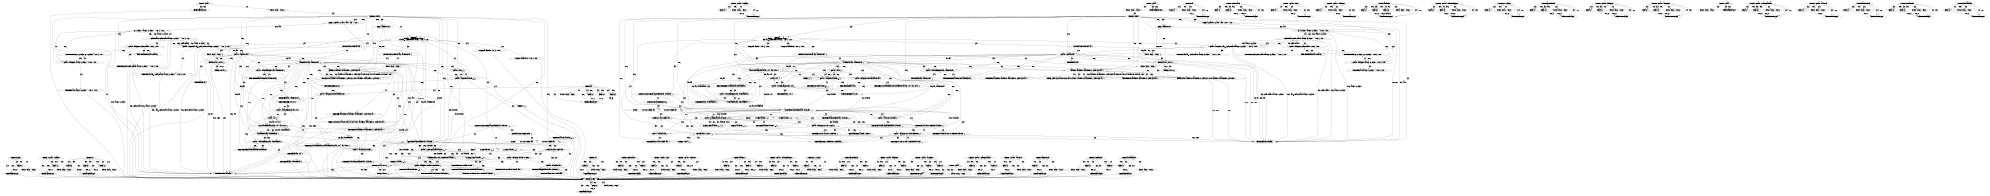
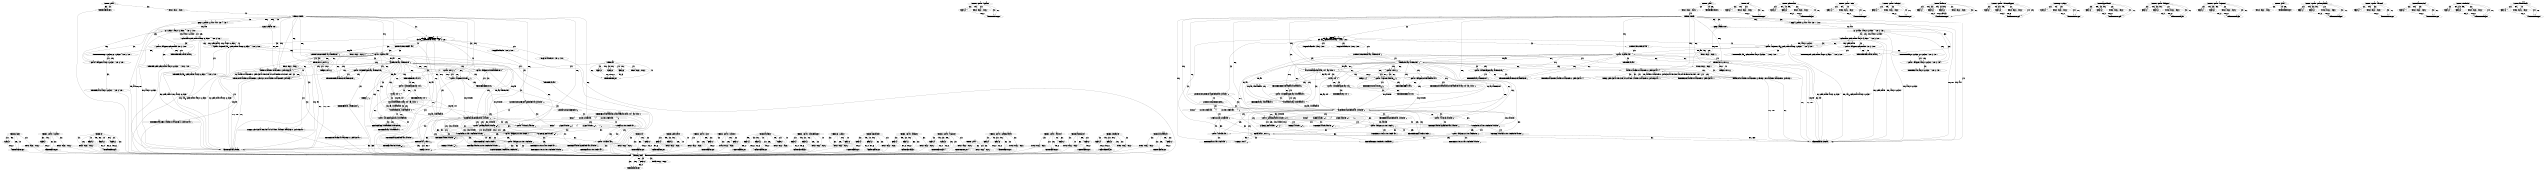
edge "(add,m_blobDataHandles.add(file->uuid(), file->blobD...)" -> "(<operator>.fieldAccess,m_blobDataHandles.add)": label "AST: " -> "DDG: p1"
edge "(<operator>.fieldAccess,m_blobDataHandles.set)" -> "(FIELD_IDENTIFIER,set,set)": added, label "AST:"
edge "(FIELD_IDENTIFIER,set,set)" -> "(<operator>.fieldAccess,m_blobDataHandles.set)": label "CFG: " -> "AST: "
